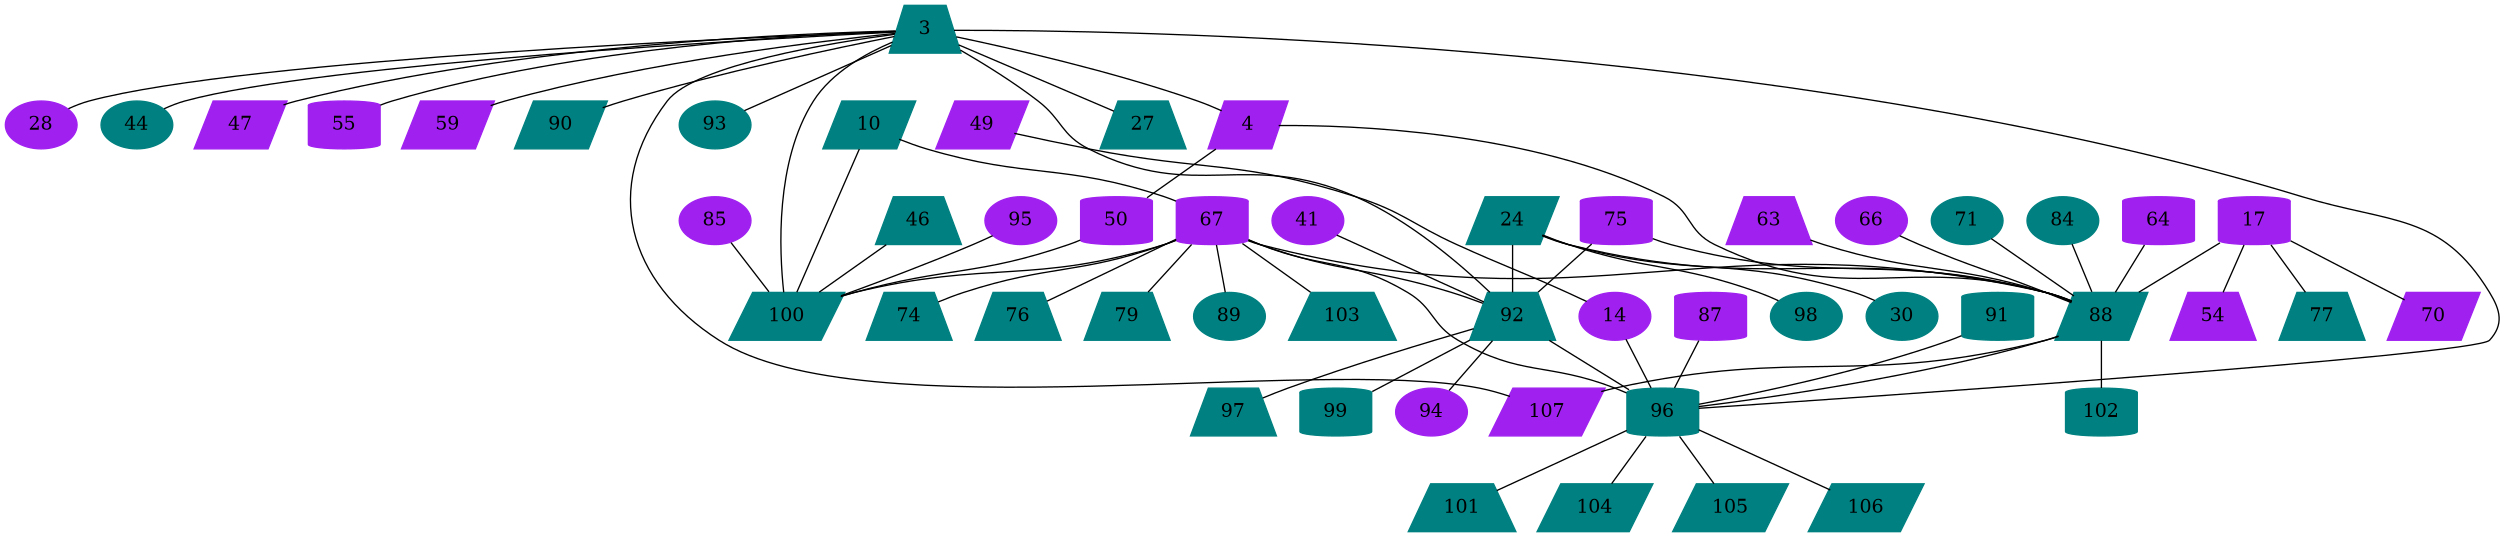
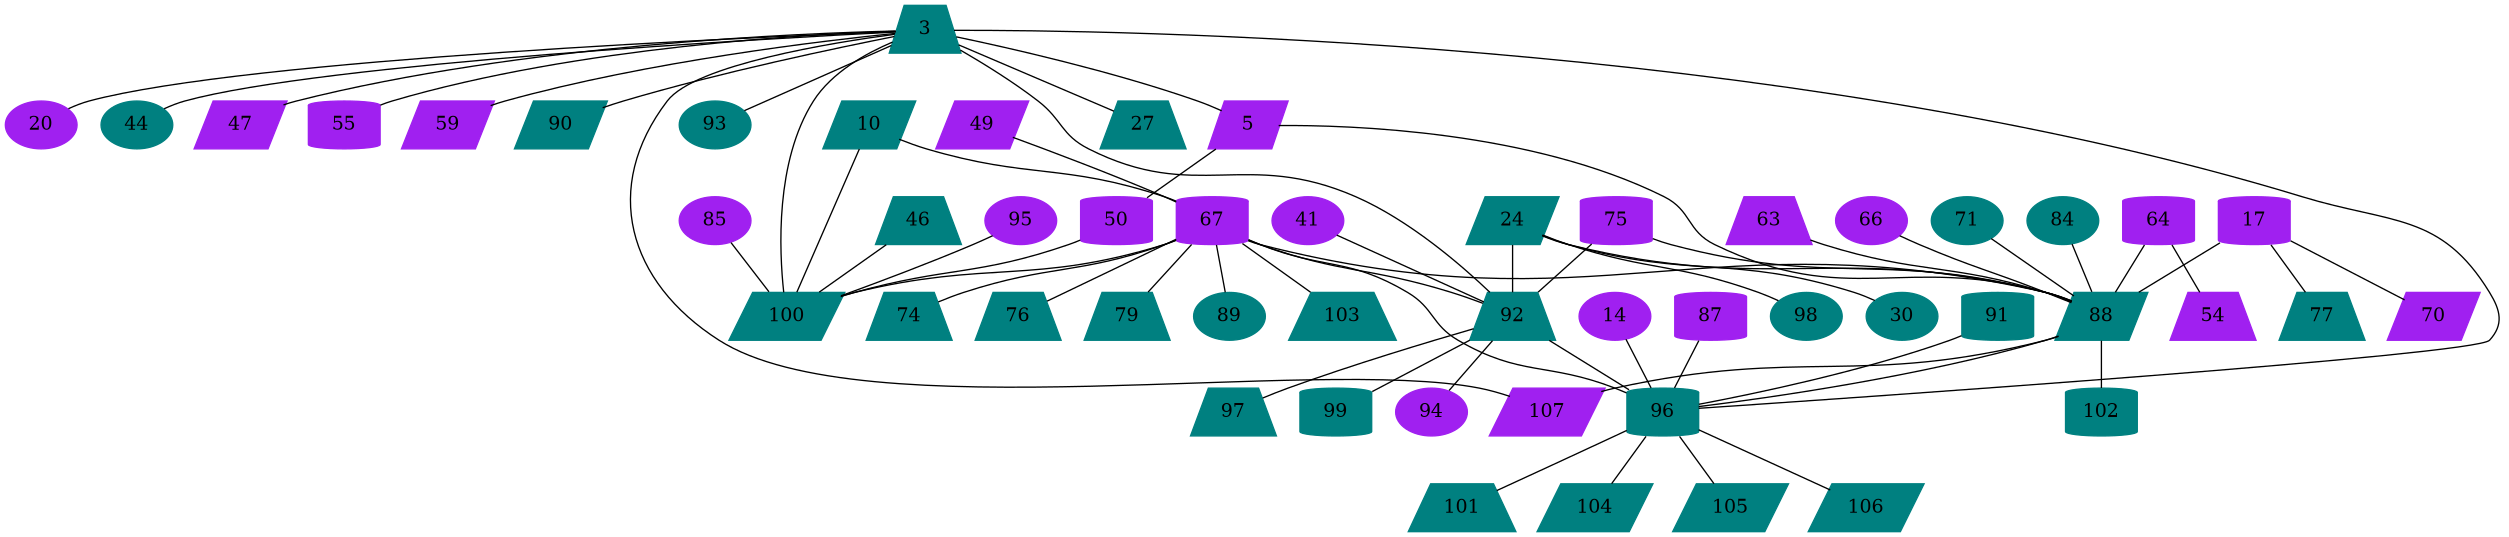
node "28": label "28" -> "20"
node "4": label "4" -> "5"
edge "49" -- "14": now "49" -- "67"
edge "17" -- "54": now "64" -- "54"
